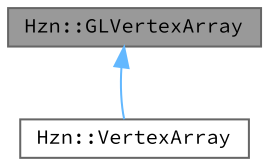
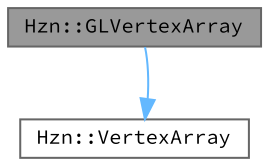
edge "Hzn::VertexArray" -> "Hzn::GLVertexArray": reversed
